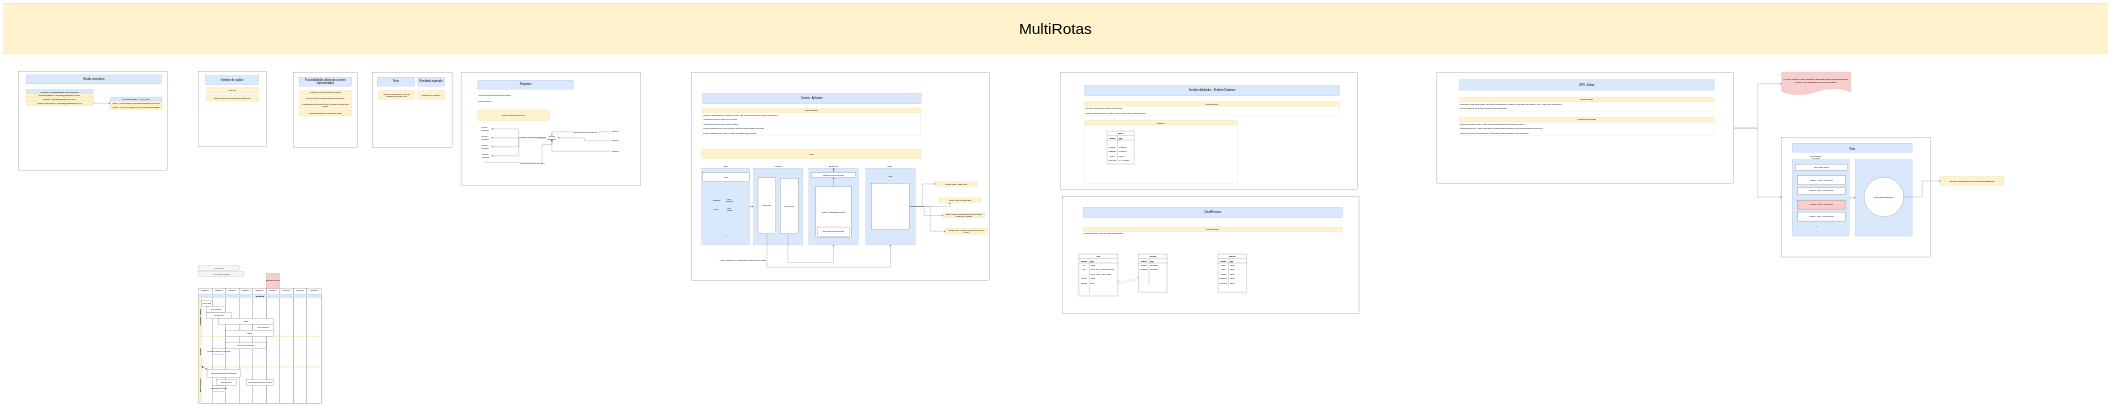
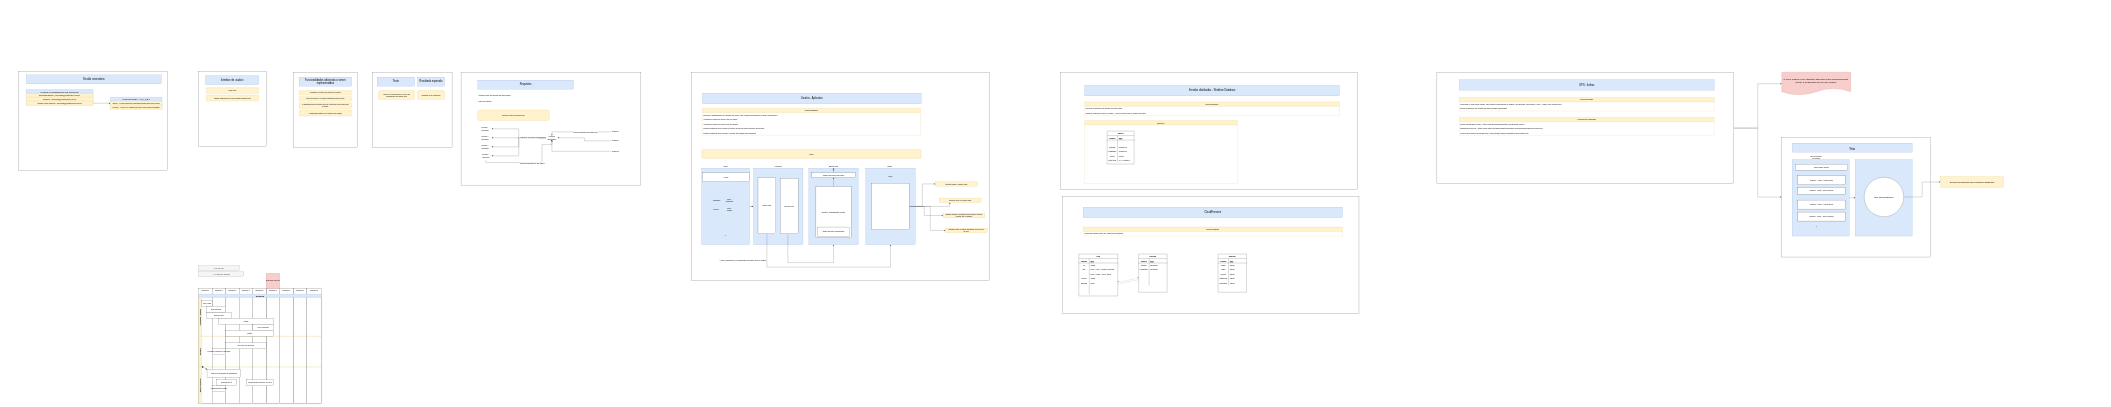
node "MultiRotas": removed
node "Enviar localização para realtime database": size 63x9 -> 63x11
node "ônibus3 - rota3 - Placa xxxas": fillcolor #f8cecc -> #ffffff
node "Mostrar rotas e ônibus próximos em um raio de KM": size 42x6 -> 42x5
